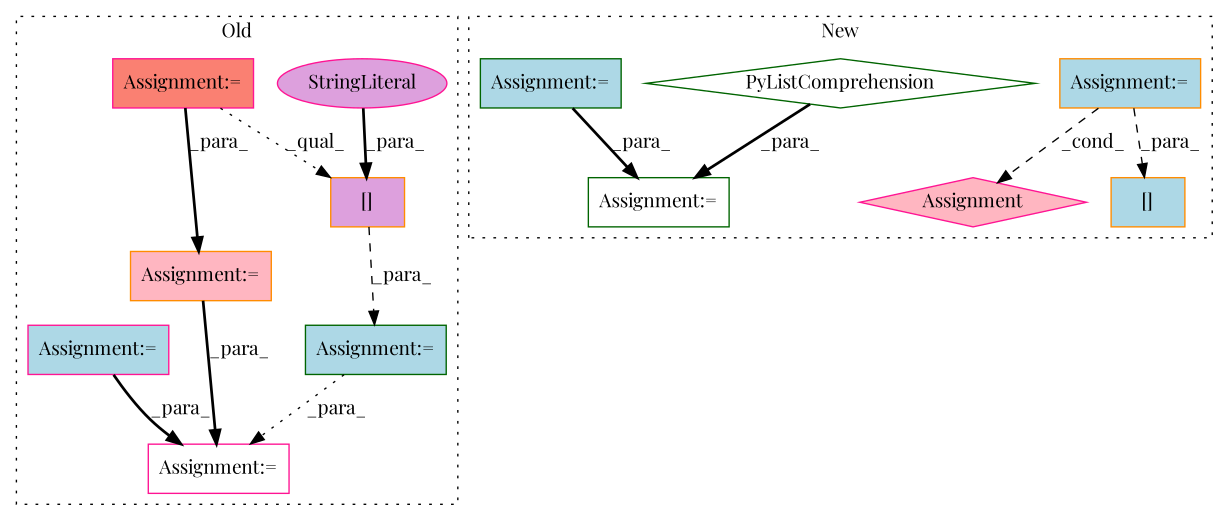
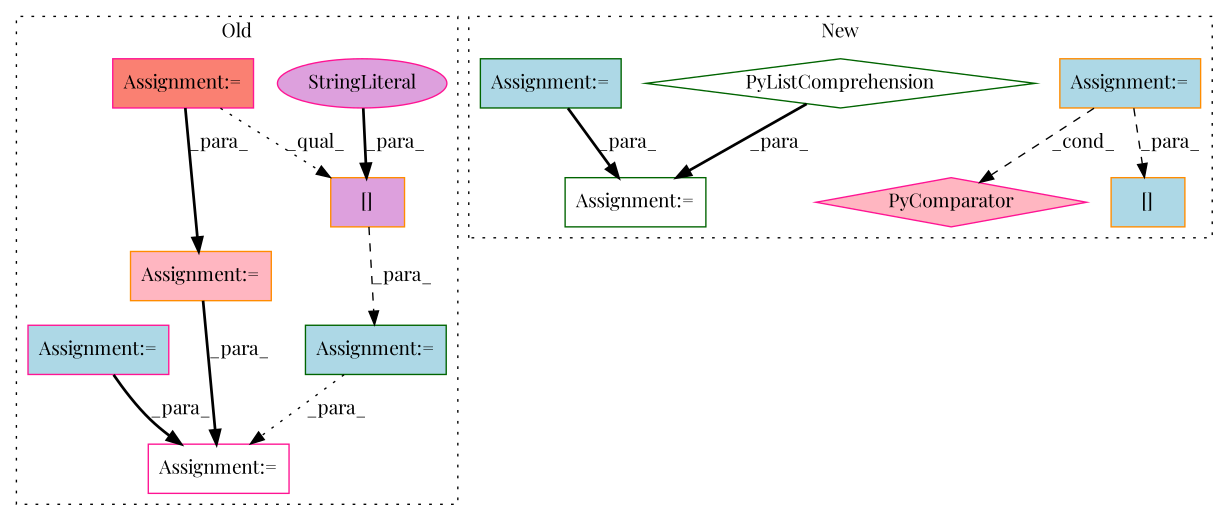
node "Assignment": label "Assignment" -> "PyComparator"
